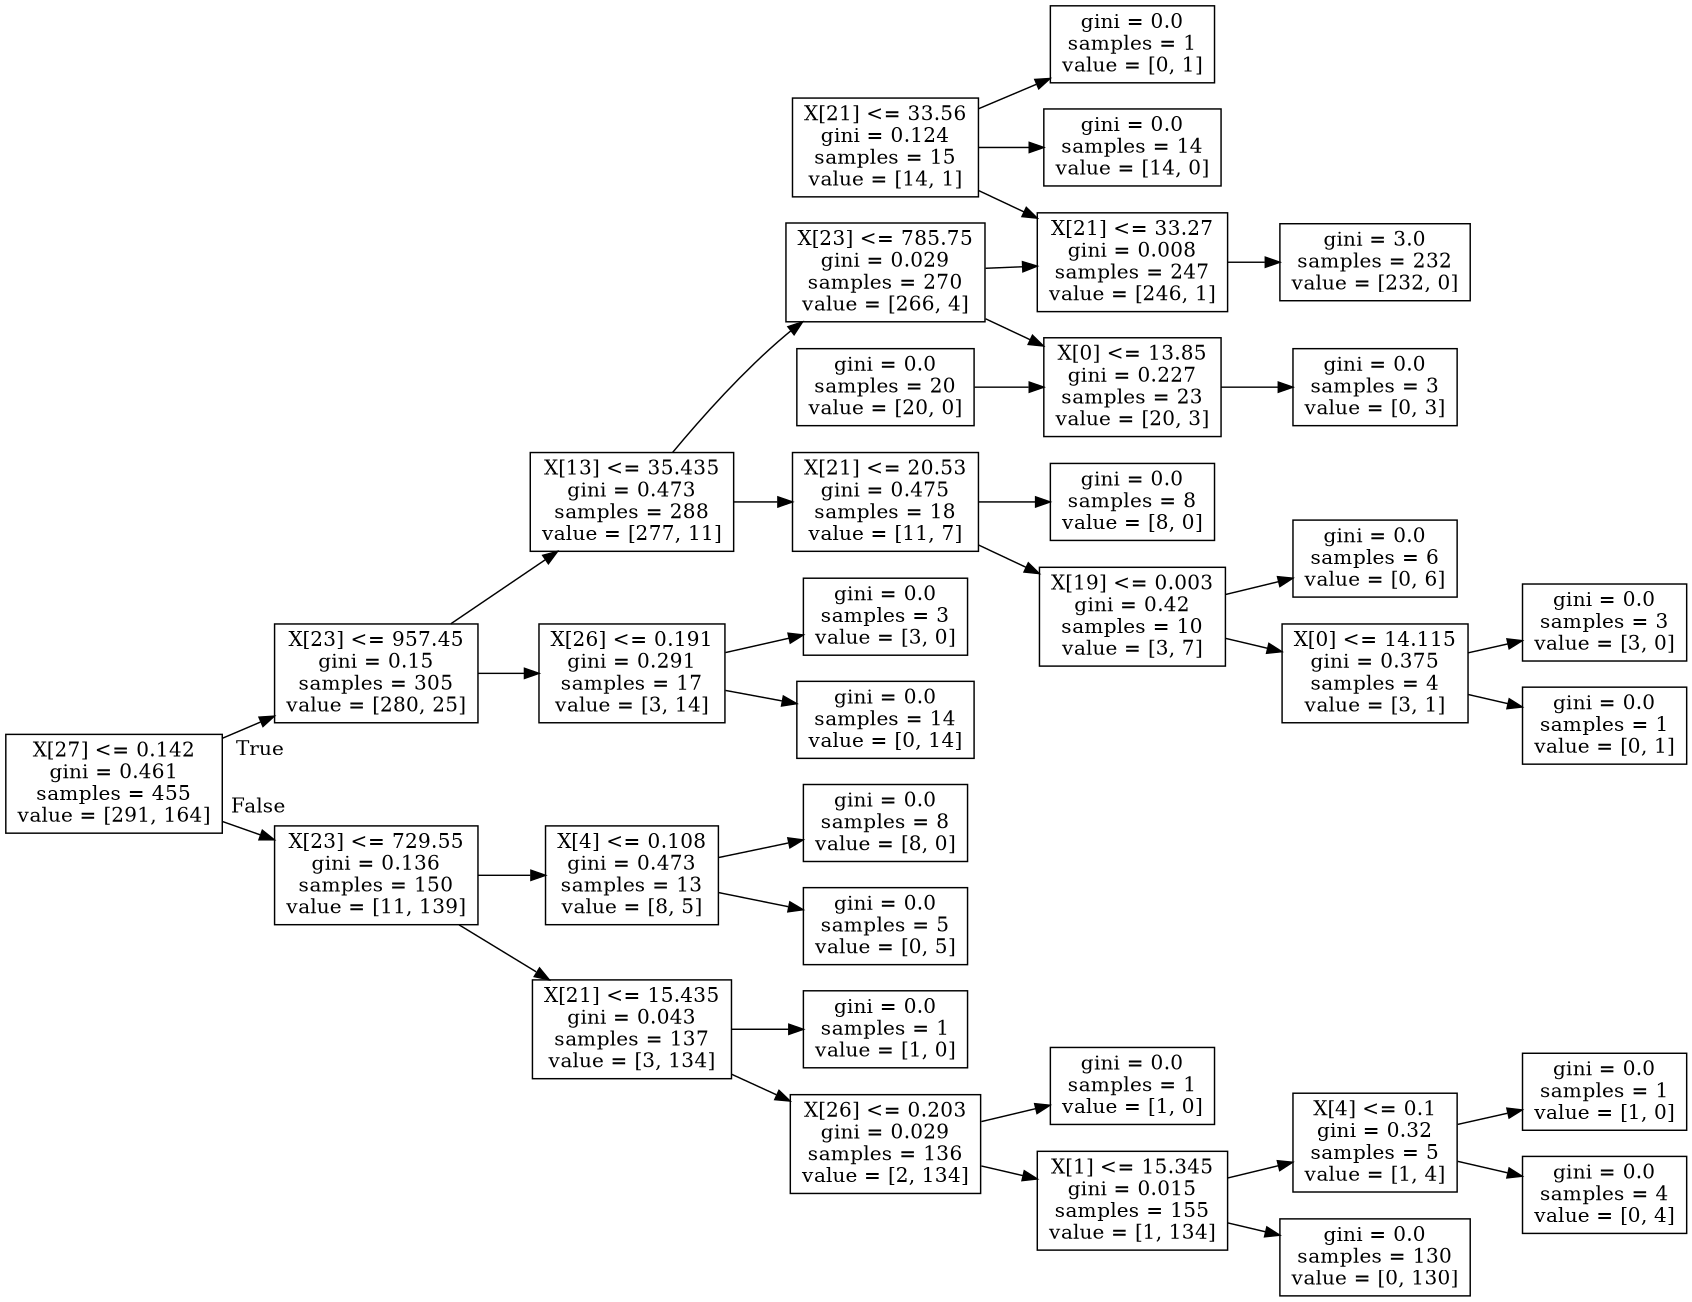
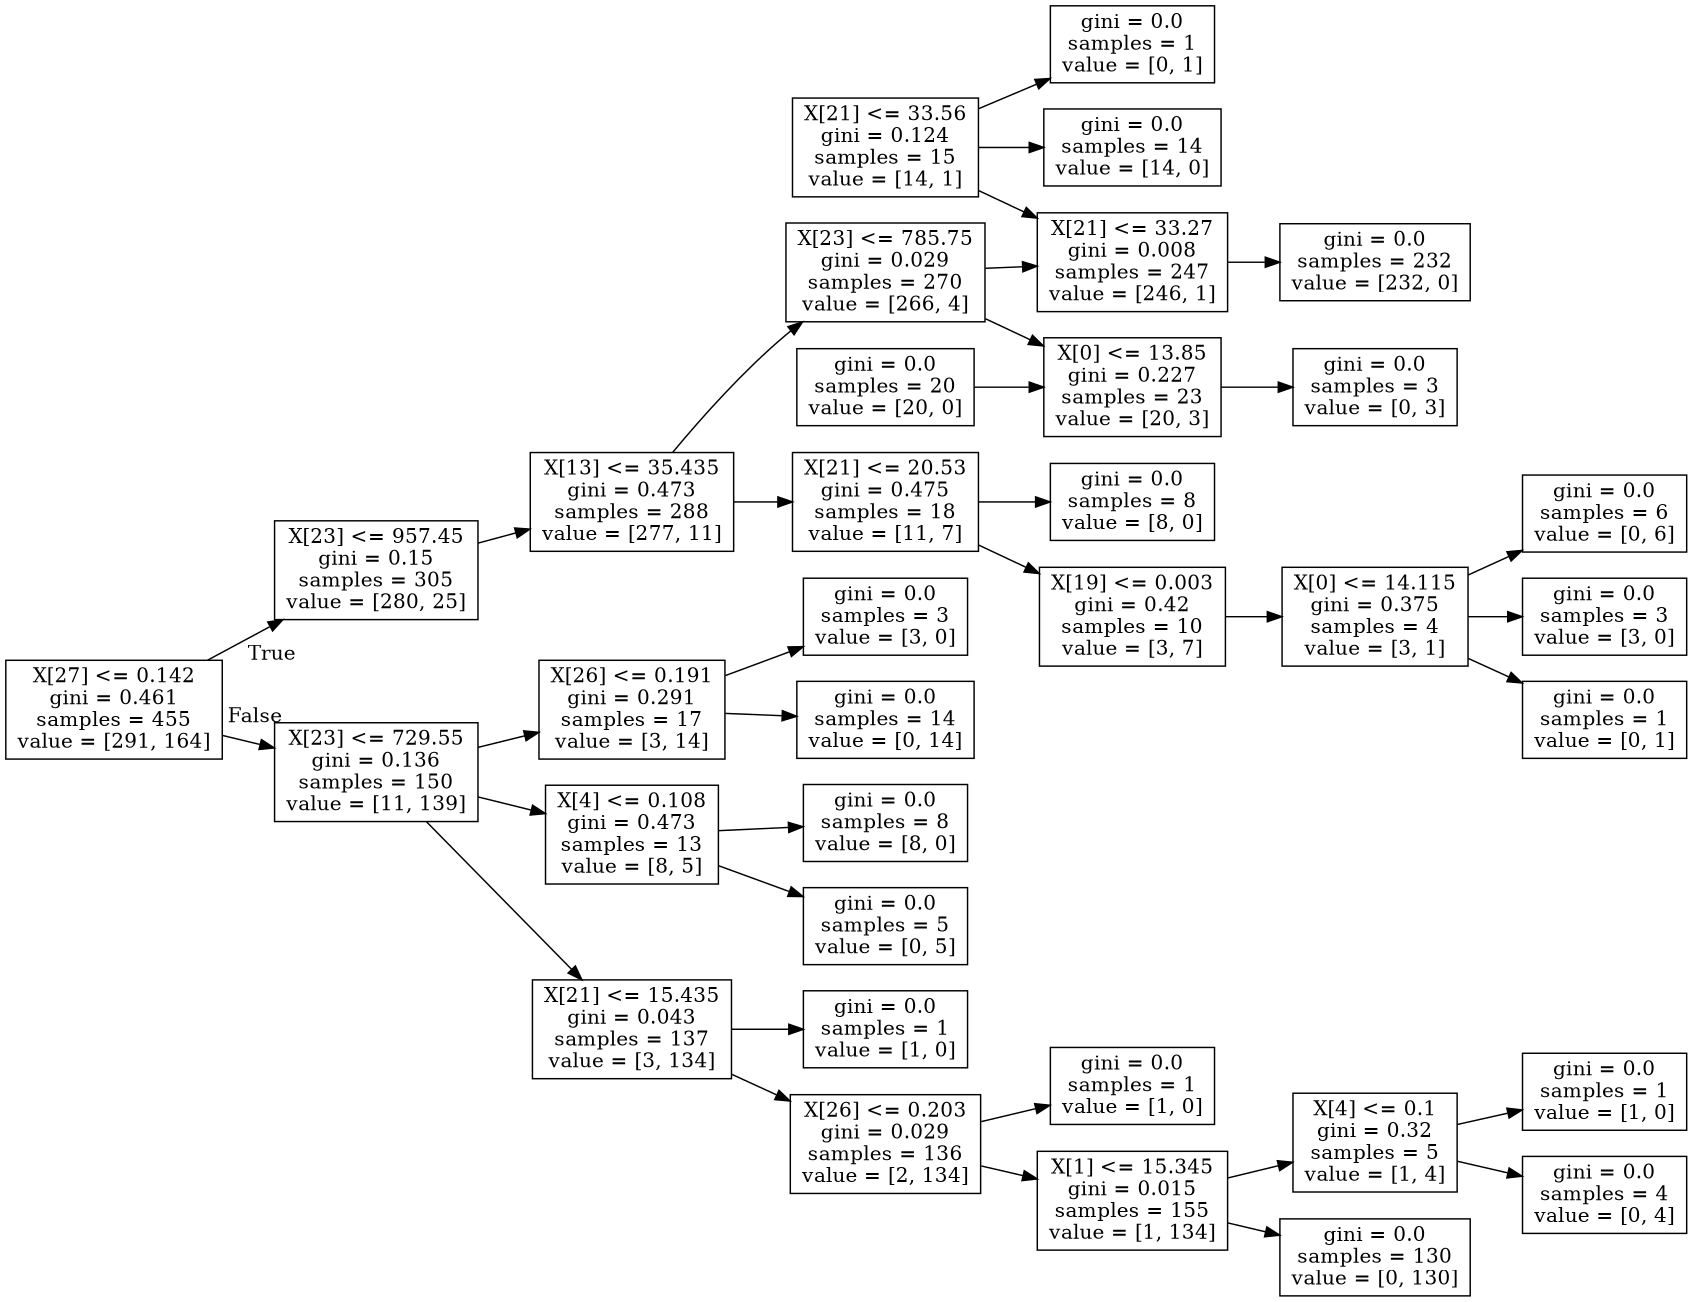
node "gini = 3.0 samples = 232 value = [232, 0]": label "gini = 3.0 samples = 232 value = [232, 0]" -> "gini = 0.0 samples = 232 value = [232, 0]"
edge "X[19] <= 0.003 gini = 0.42 samples = 10 value = [3, 7]" -> "gini = 0.0 samples = 6 value = [0, 6]": now "X[0] <= 14.115 gini = 0.375 samples = 4 value = [3, 1]" -> "gini = 0.0 samples = 6 value = [0, 6]"
edge "X[23] <= 957.45 gini = 0.15 samples = 305 value = [280, 25]" -> "X[26] <= 0.191 gini = 0.291 samples = 17 value = [3, 14]": now "X[23] <= 729.55 gini = 0.136 samples = 150 value = [11, 139]" -> "X[26] <= 0.191 gini = 0.291 samples = 17 value = [3, 14]"
